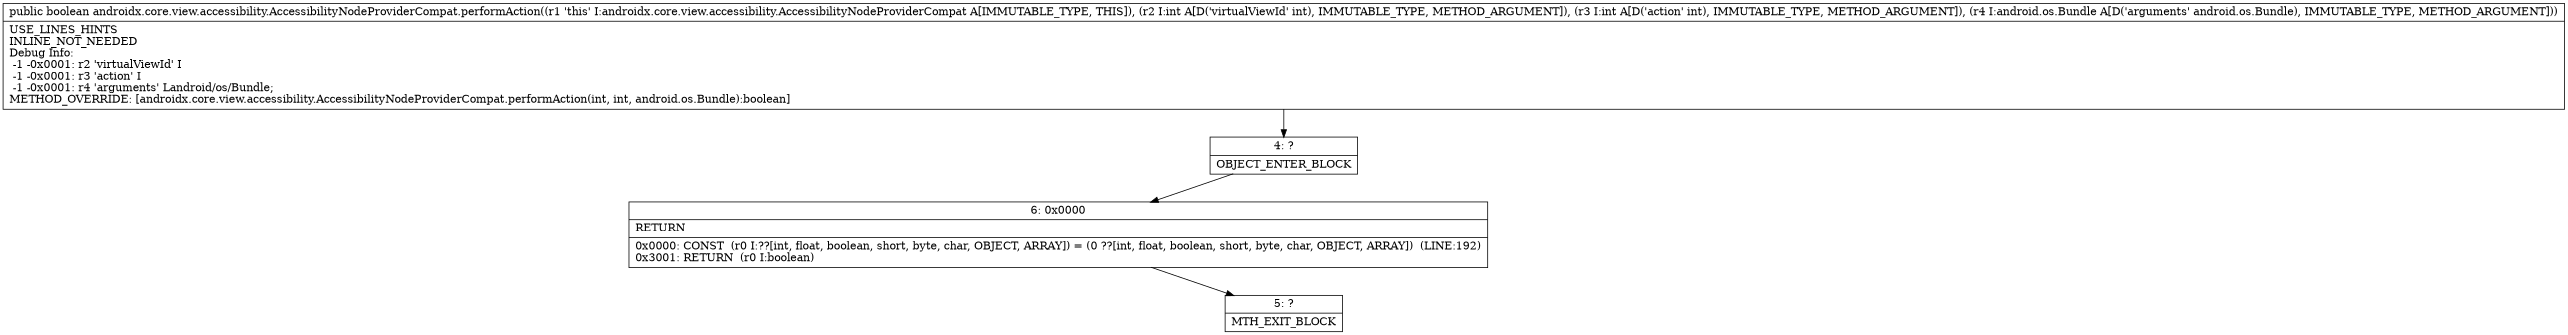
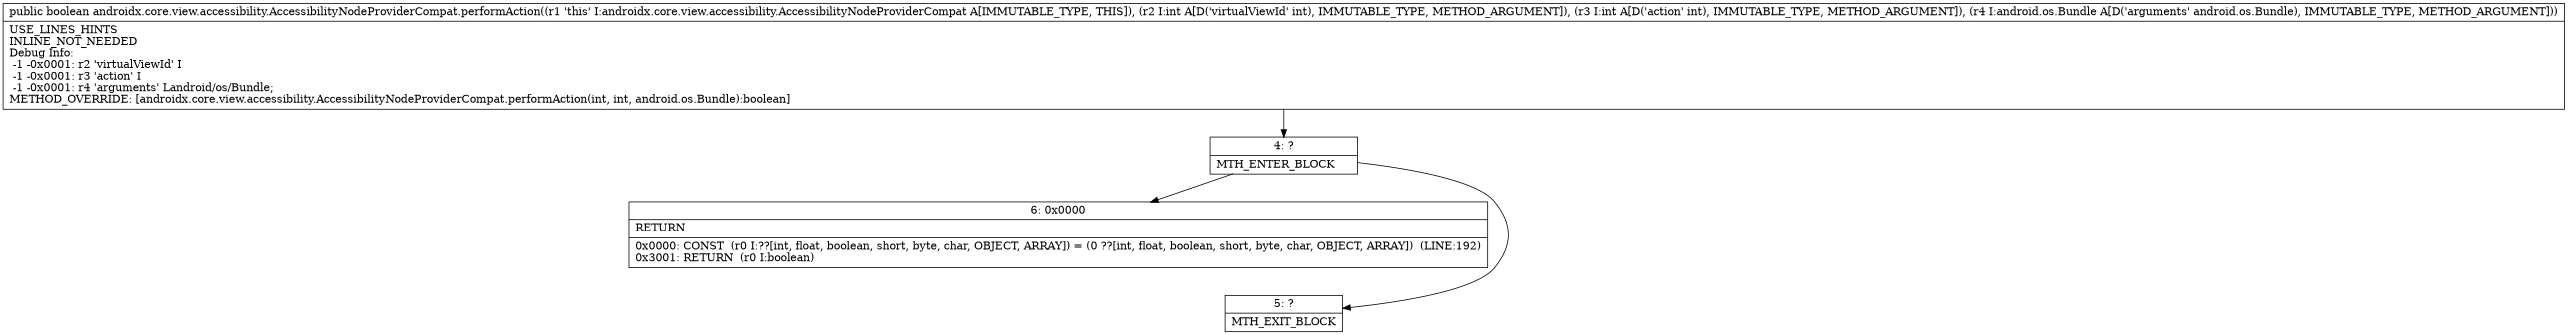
node "4: ?": text "OBJECT_ENTER_BLOCK" -> "MTH_ENTER_BLOCK"
edge "6: 0x0000" -> "5: ?": now "4: ?" -> "5: ?"
